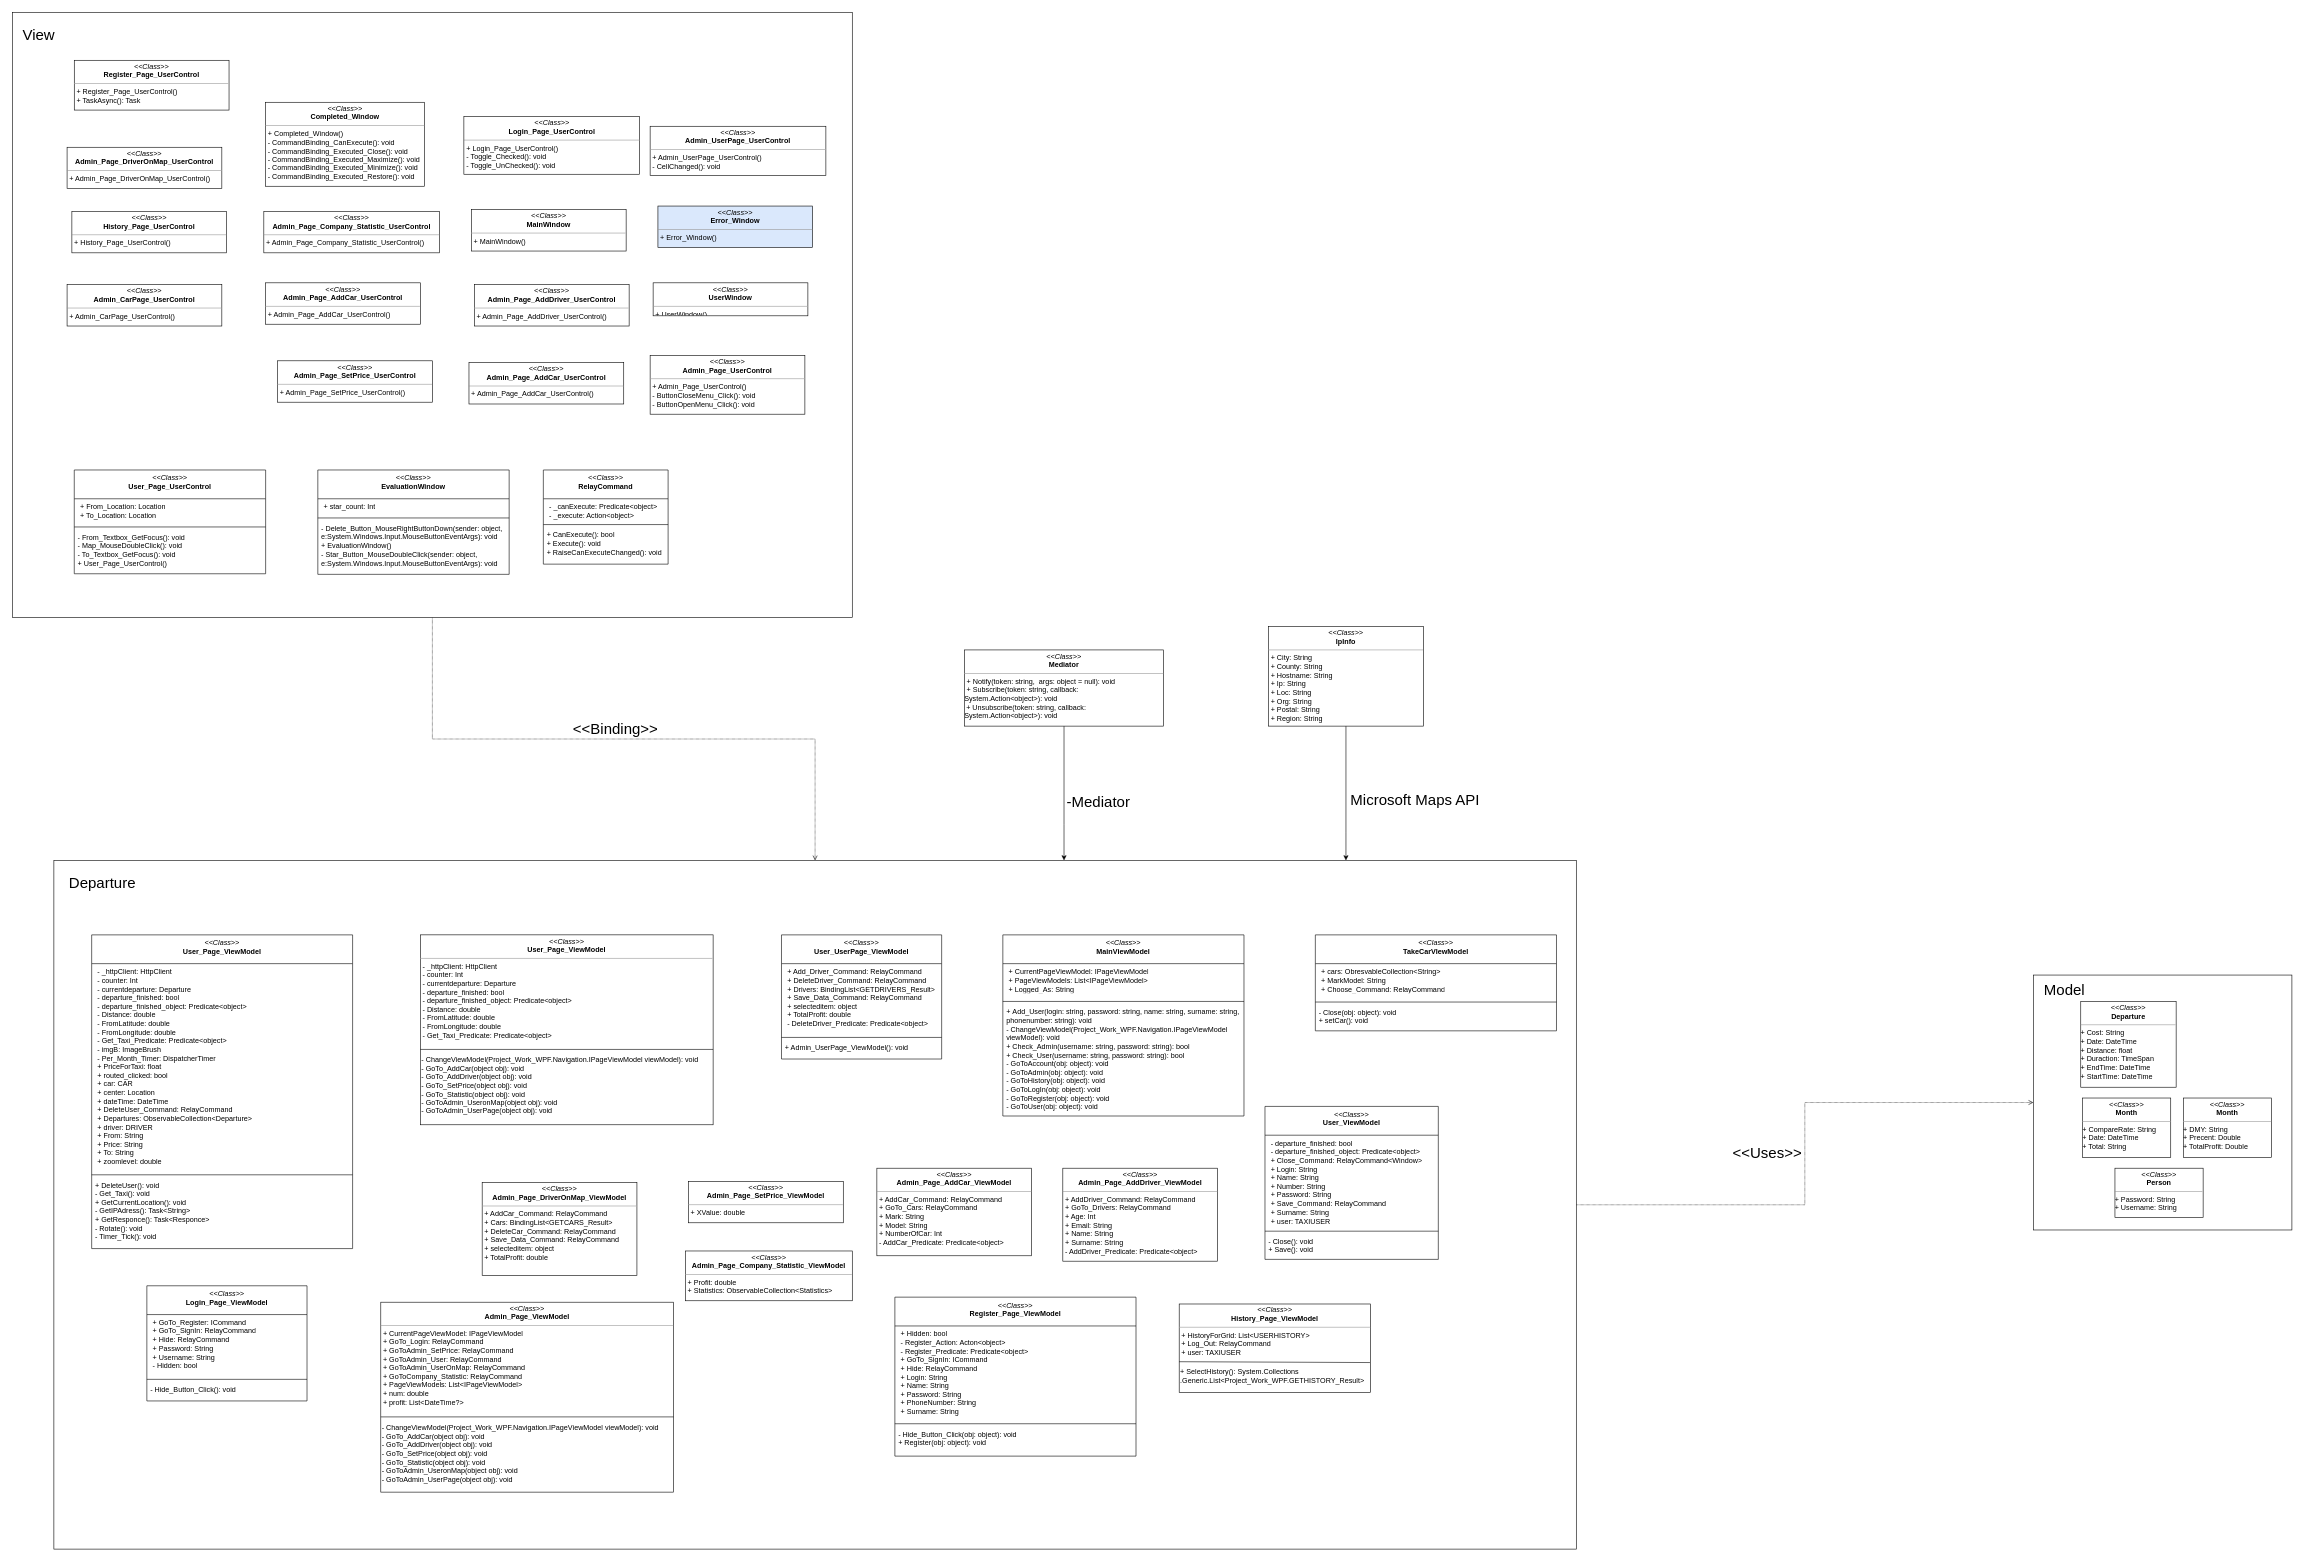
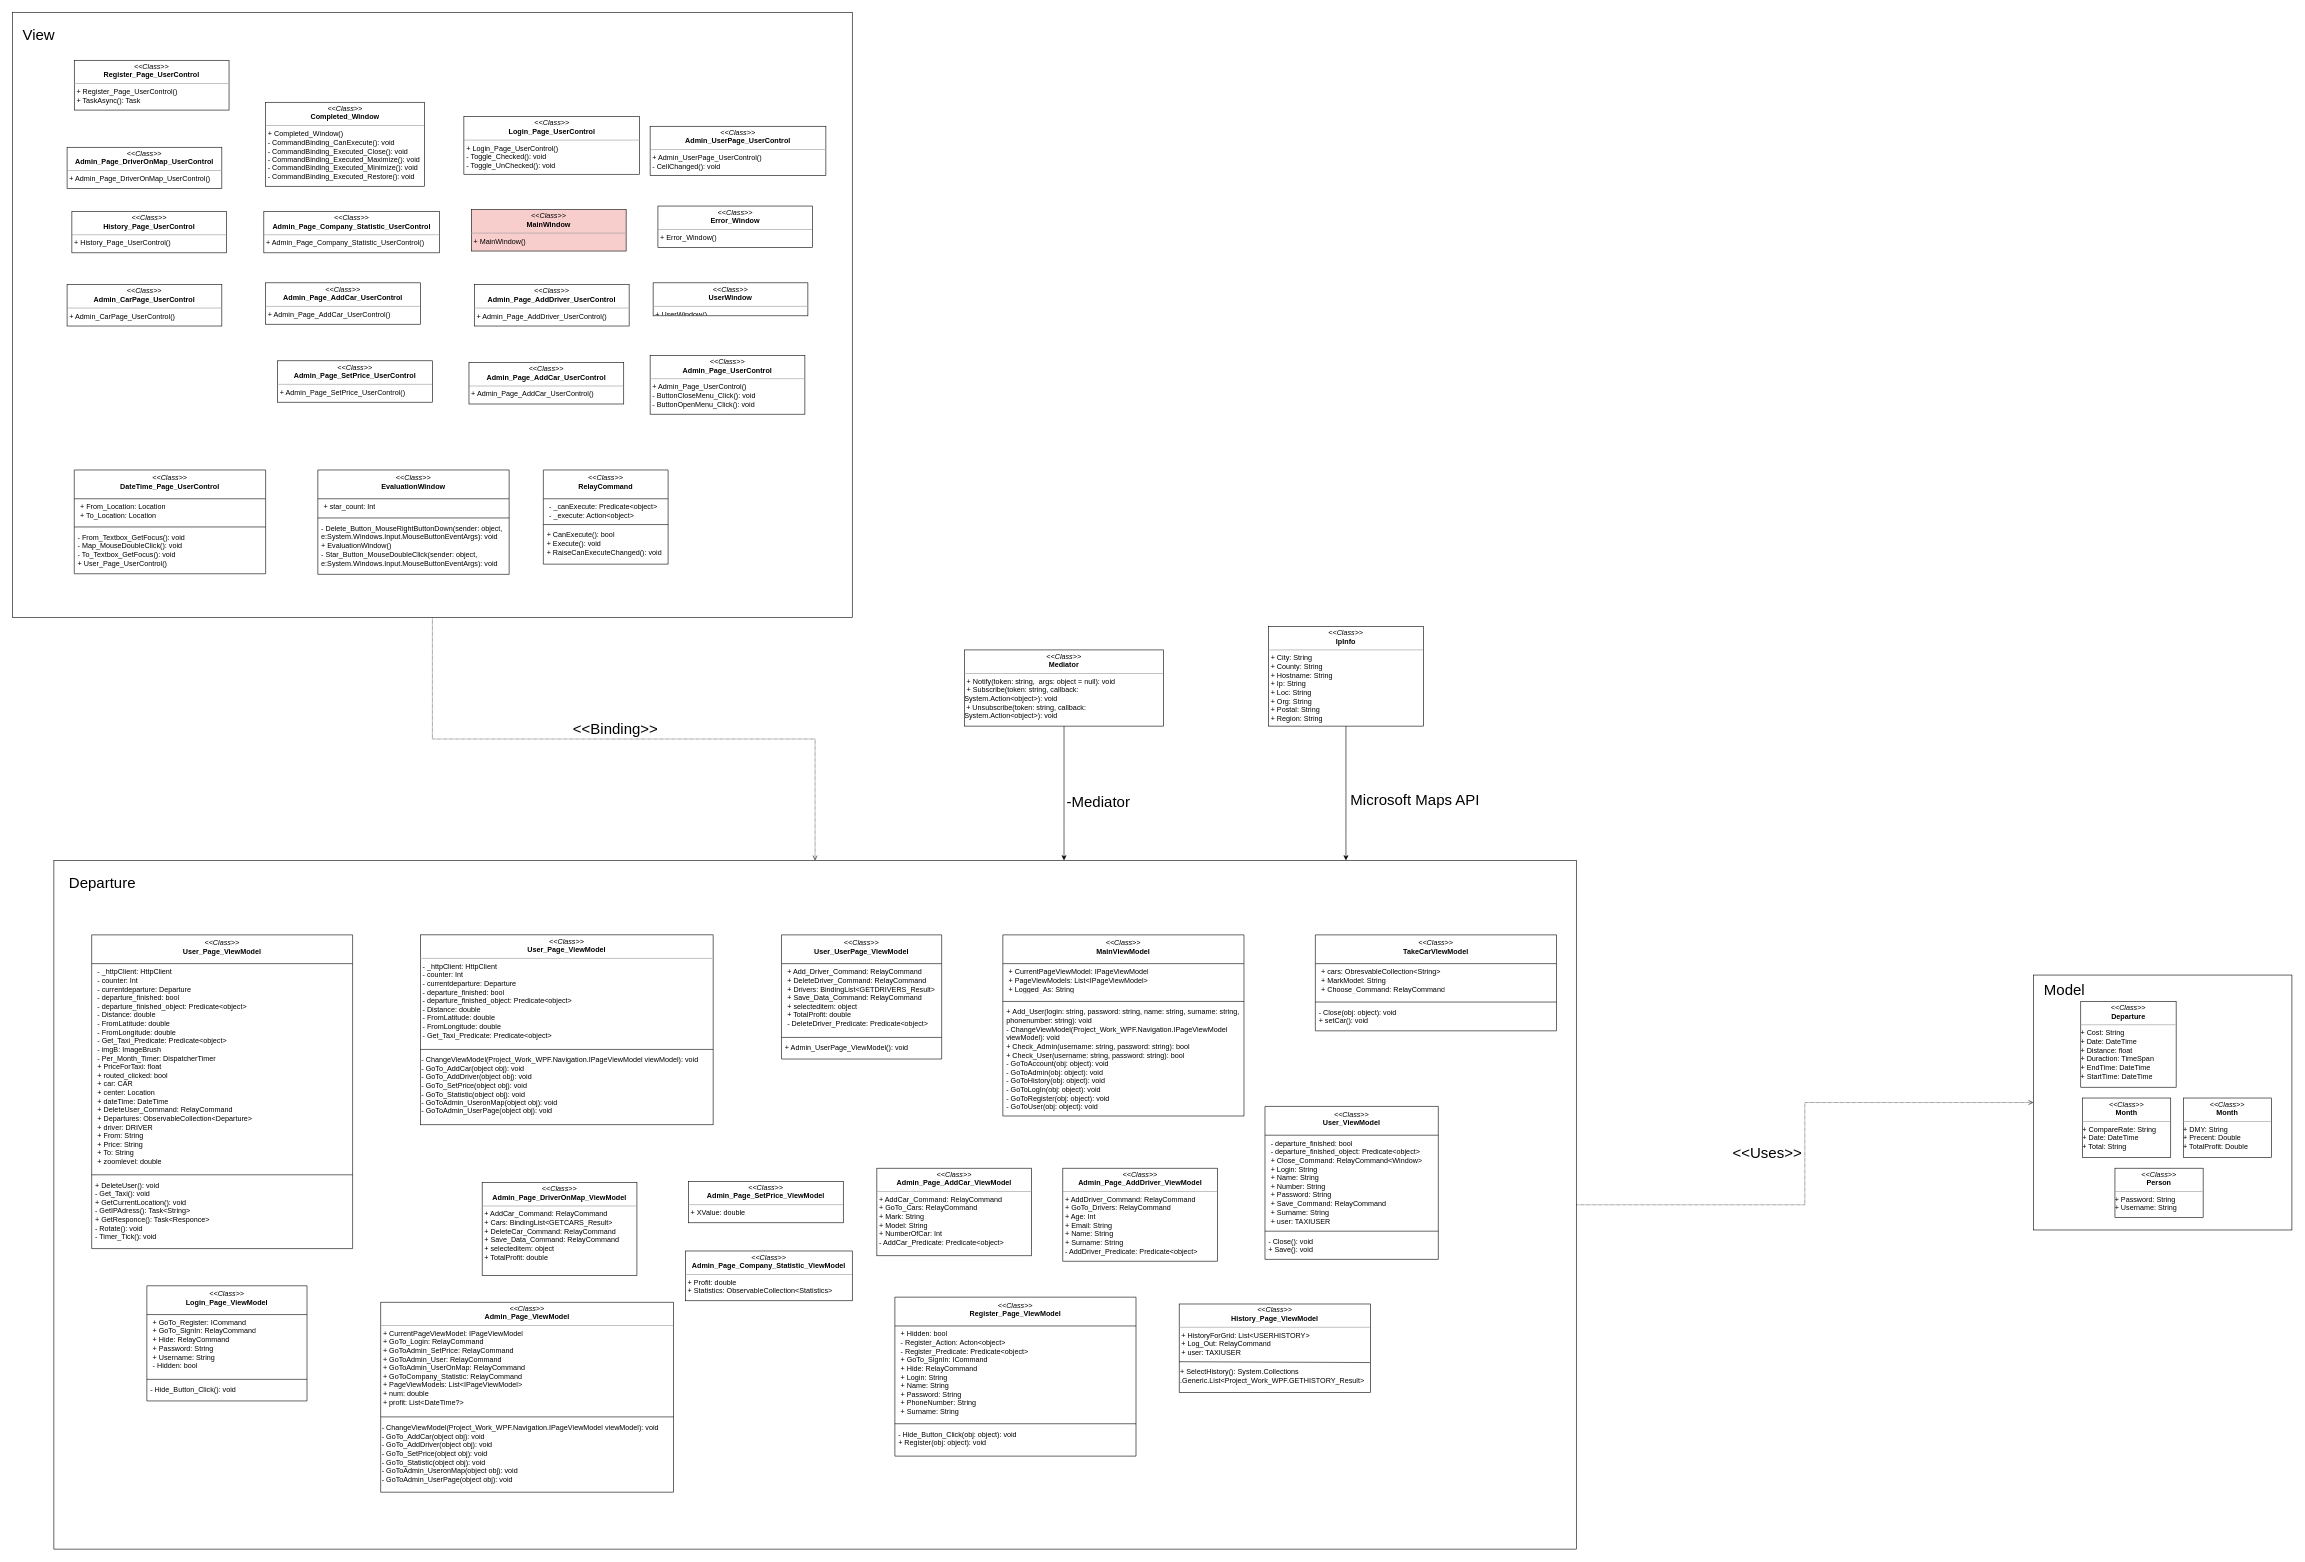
node "<<Class>> Error_Window + Error_Window()": fillcolor #dae8fc -> #ffffff
node "<<Class>> MainWindow + MainWindow()": fillcolor #ffffff -> #f8cecc
node "<<Class>>User_Page_UserControl": label "<<Class>>User_Page_UserControl" -> "<<Class>>DateTime_Page_UserControl"
